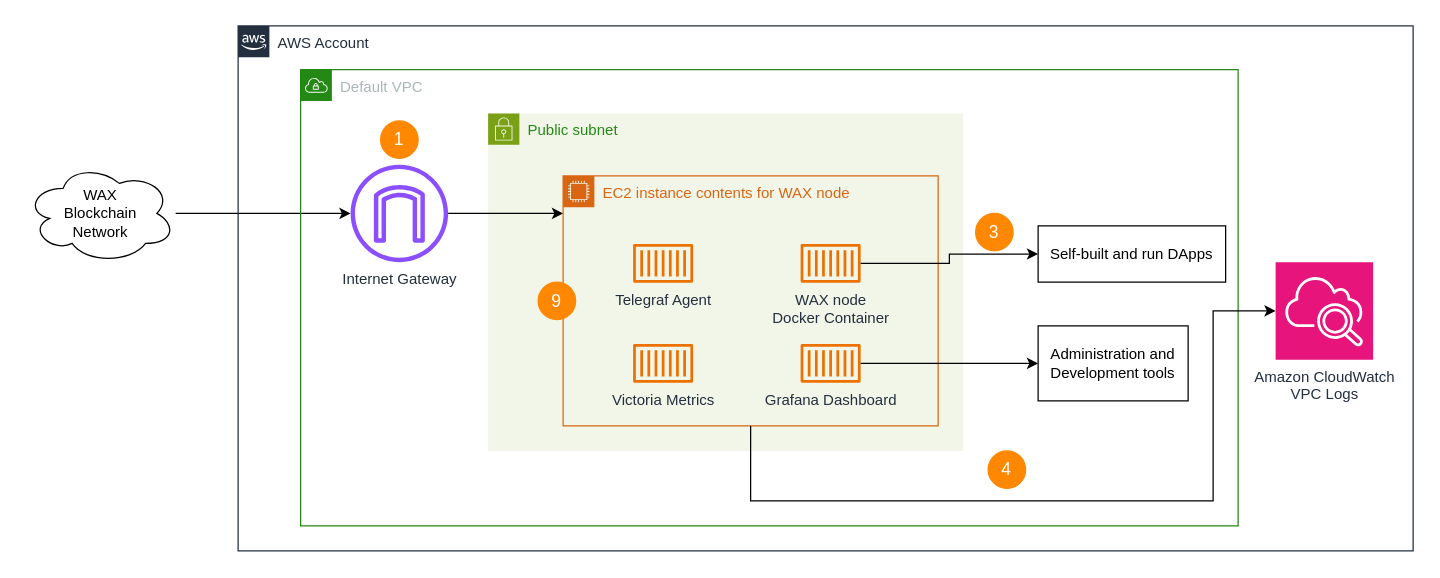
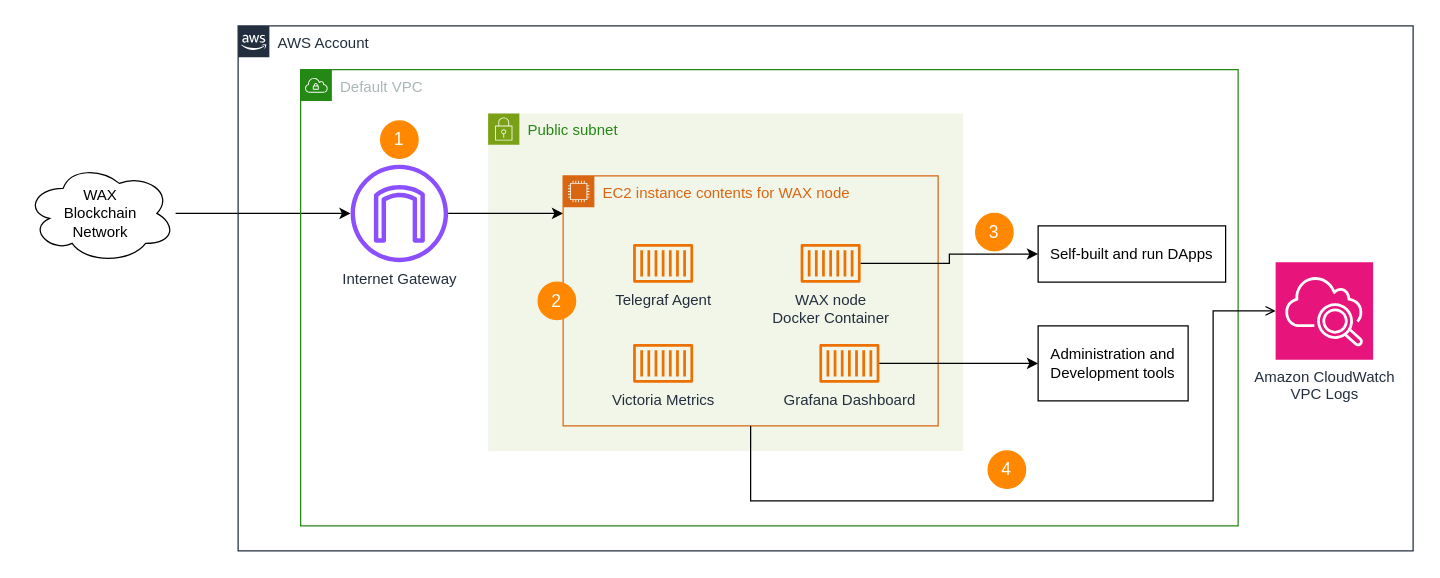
node "9": label "9" -> "2"
edge "EC2 instance contents for WAX node" -> "Amazon CloudWatch VPC Logs": arrowhead classic -> open
node "Grafana Dashboard": moved (831, 363) -> (849, 363)
